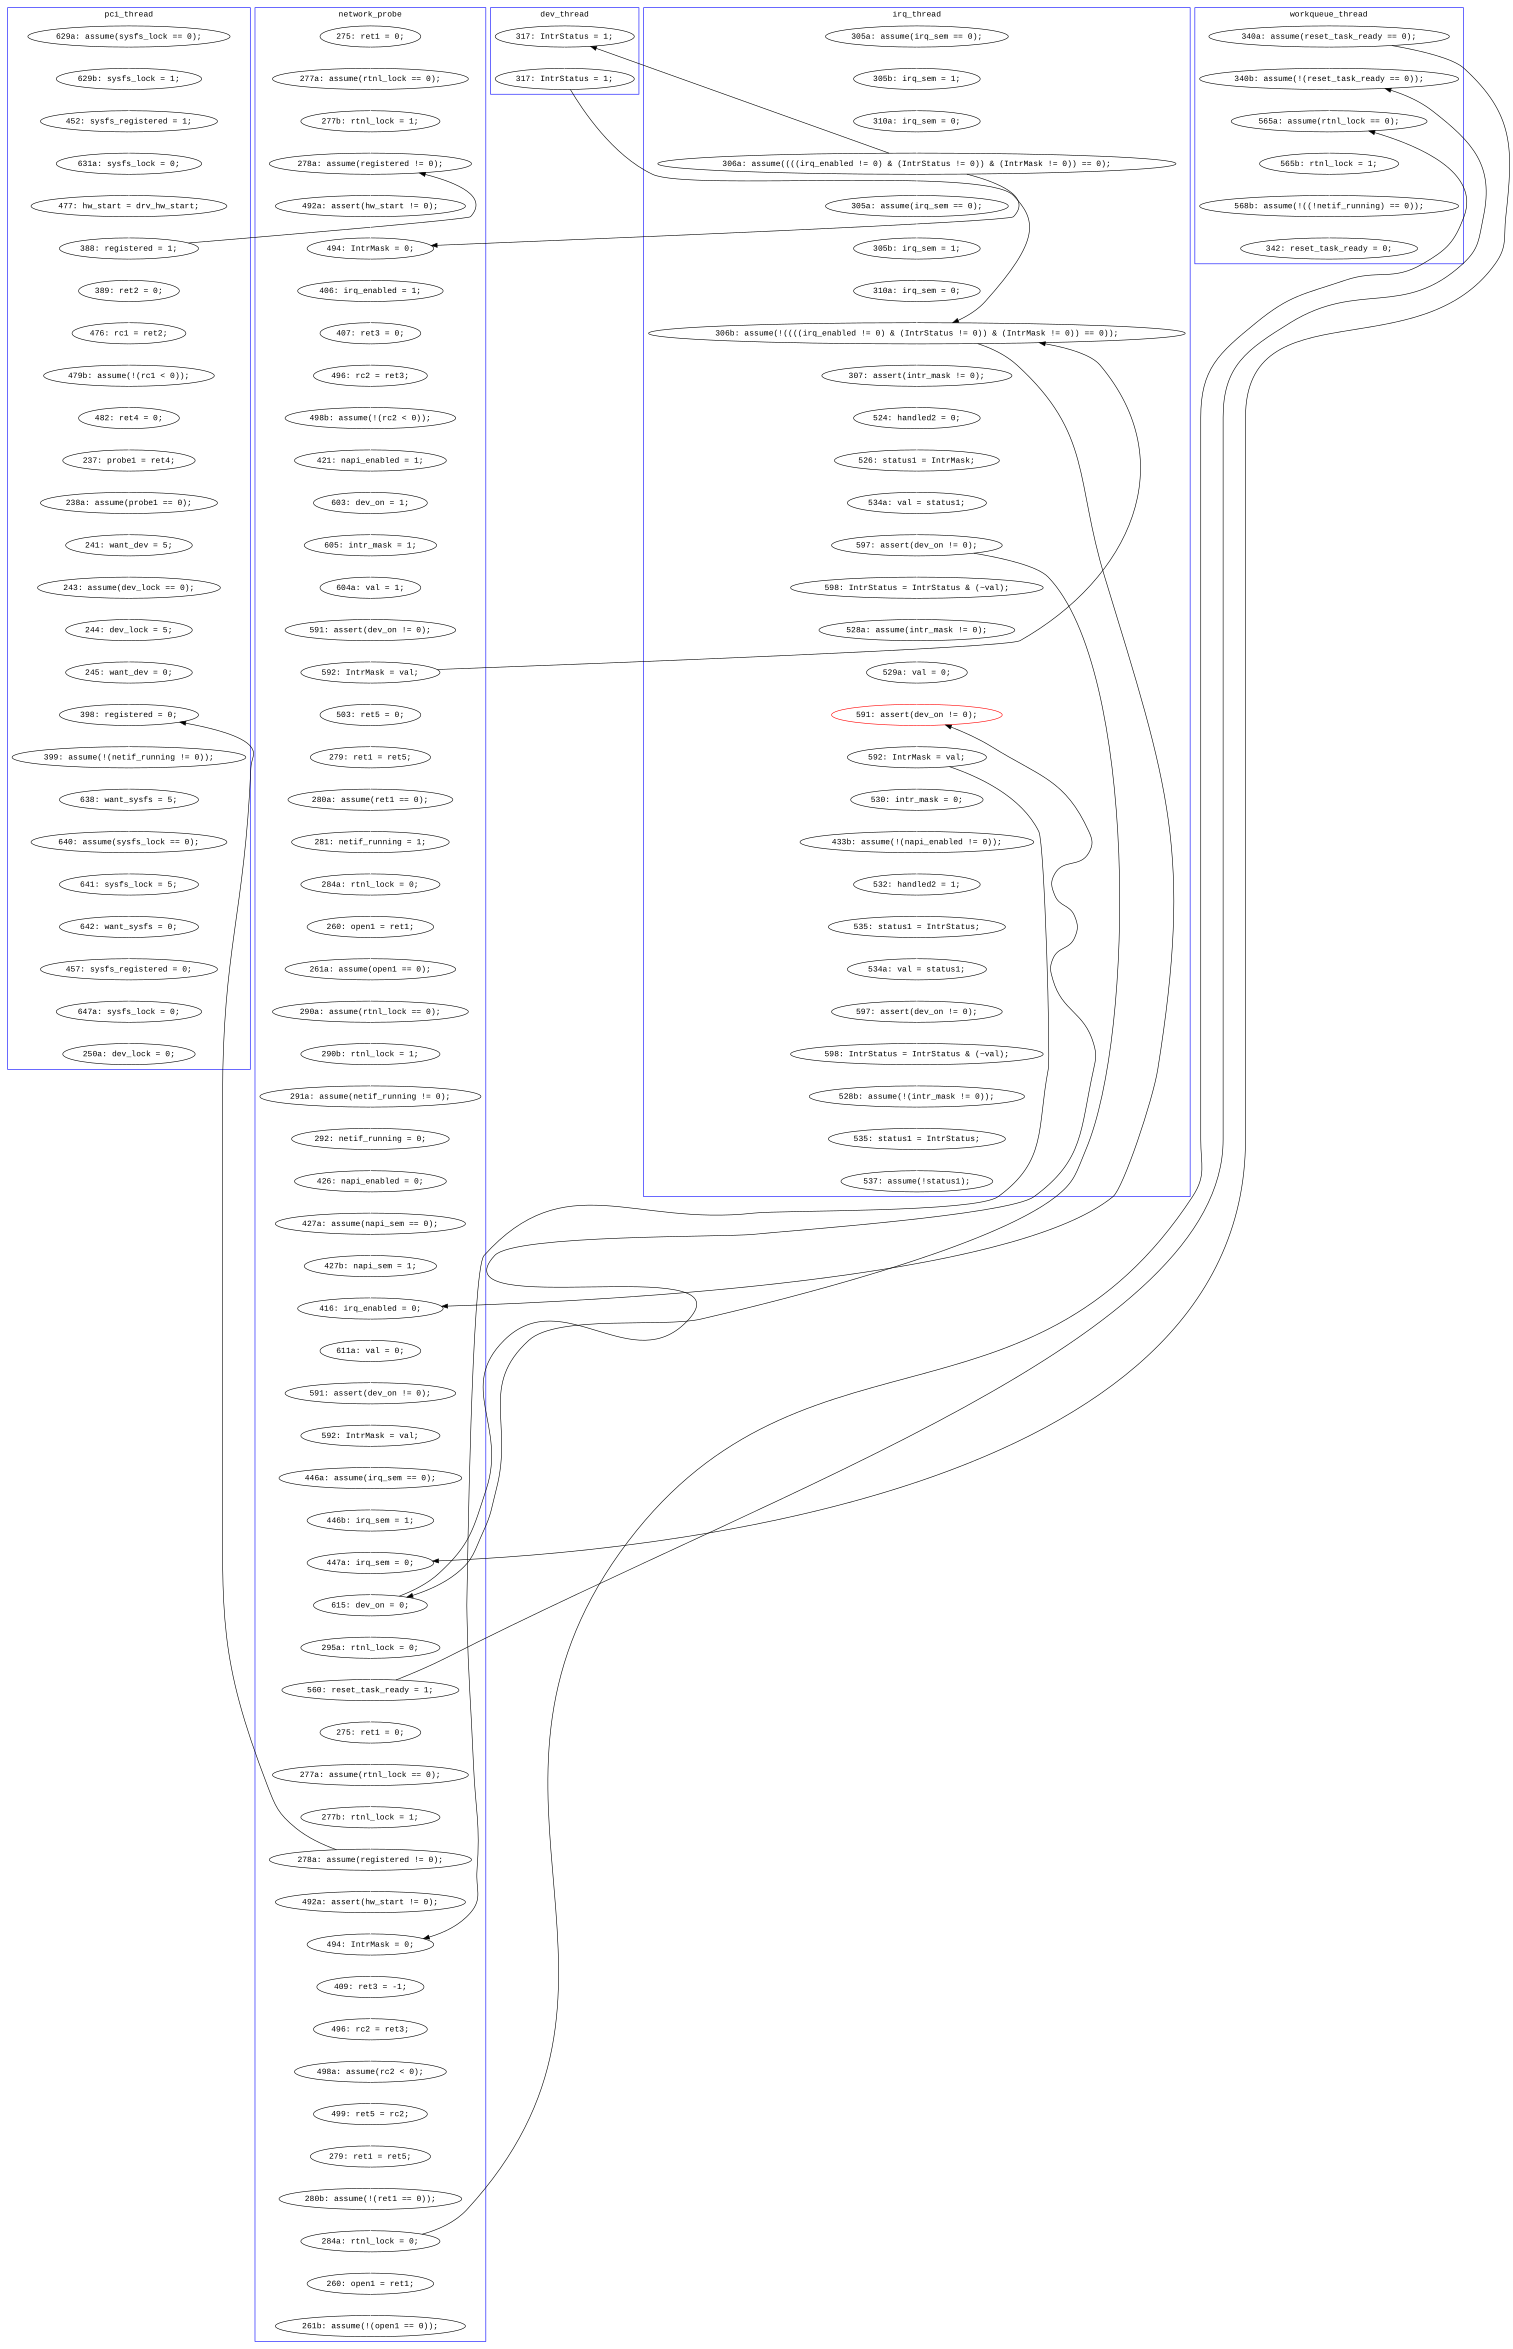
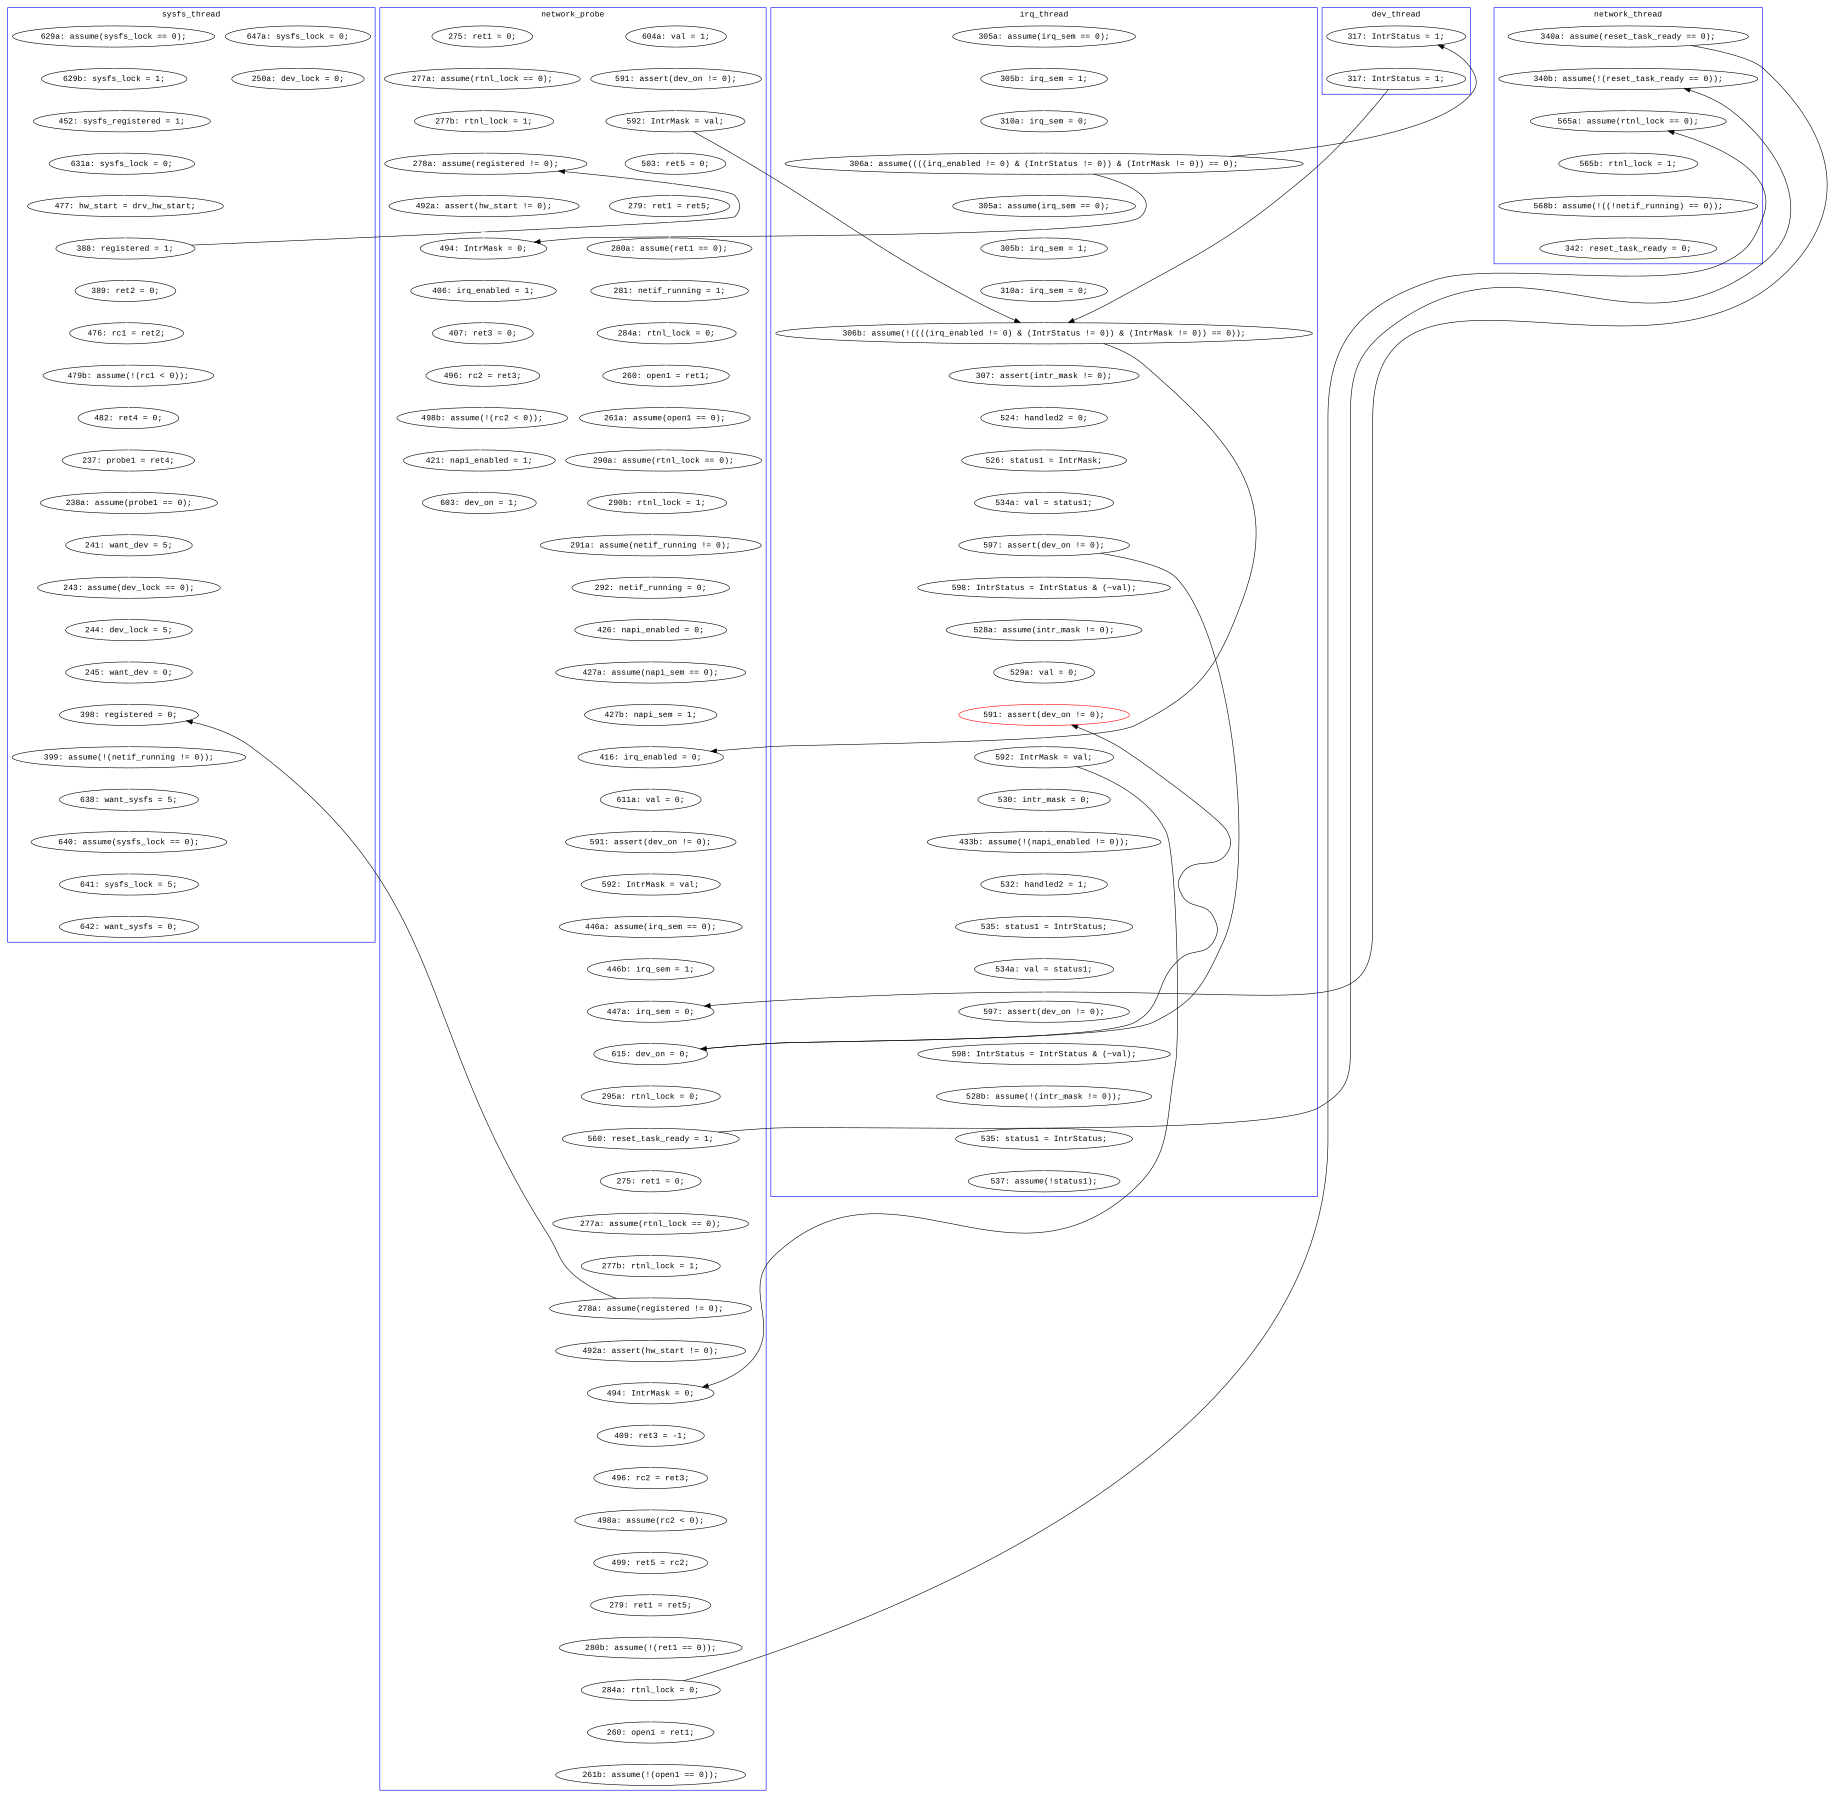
cluster "pci_thread": label "pci_thread" -> "sysfs_thread"
cluster "workqueue_thread": label "workqueue_thread" -> "network_thread"
node "605: intr_mask = 1;": removed
node "457: sysfs_registered = 0;": removed
